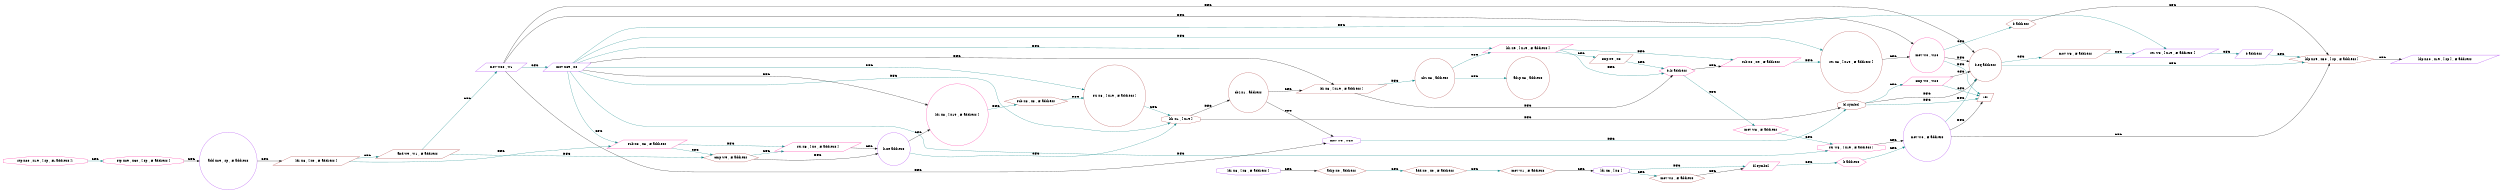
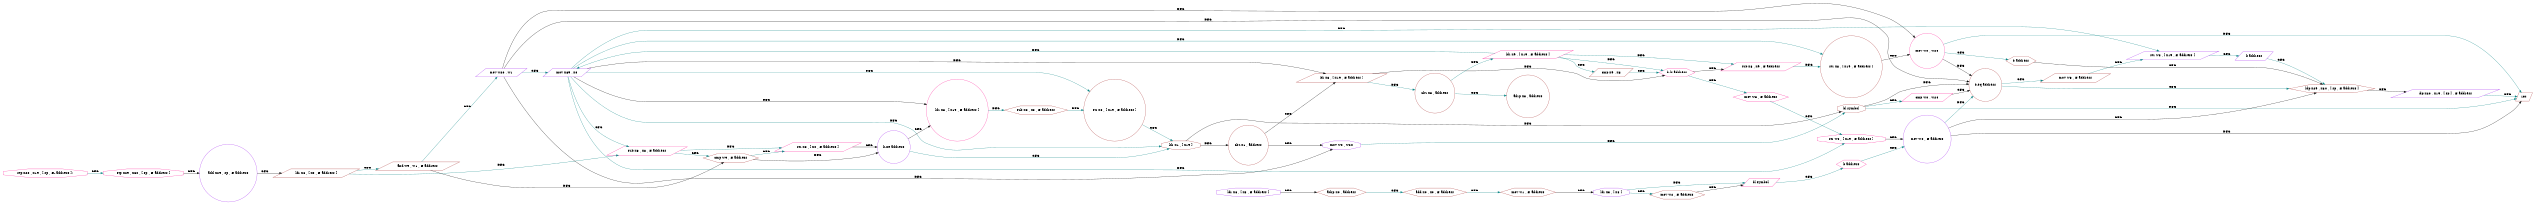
edge "mov x89 , x0" -> "ldr x9 , [ x19 , # address ]": reversed
edge "cmp w0 , w20" -> "ret": now "ldp x20 , x19 , [ sp ] , # address" -> "ret"
edge "and w9 , w1 , # address" -> "cmp w9 , # address": color teal -> black
